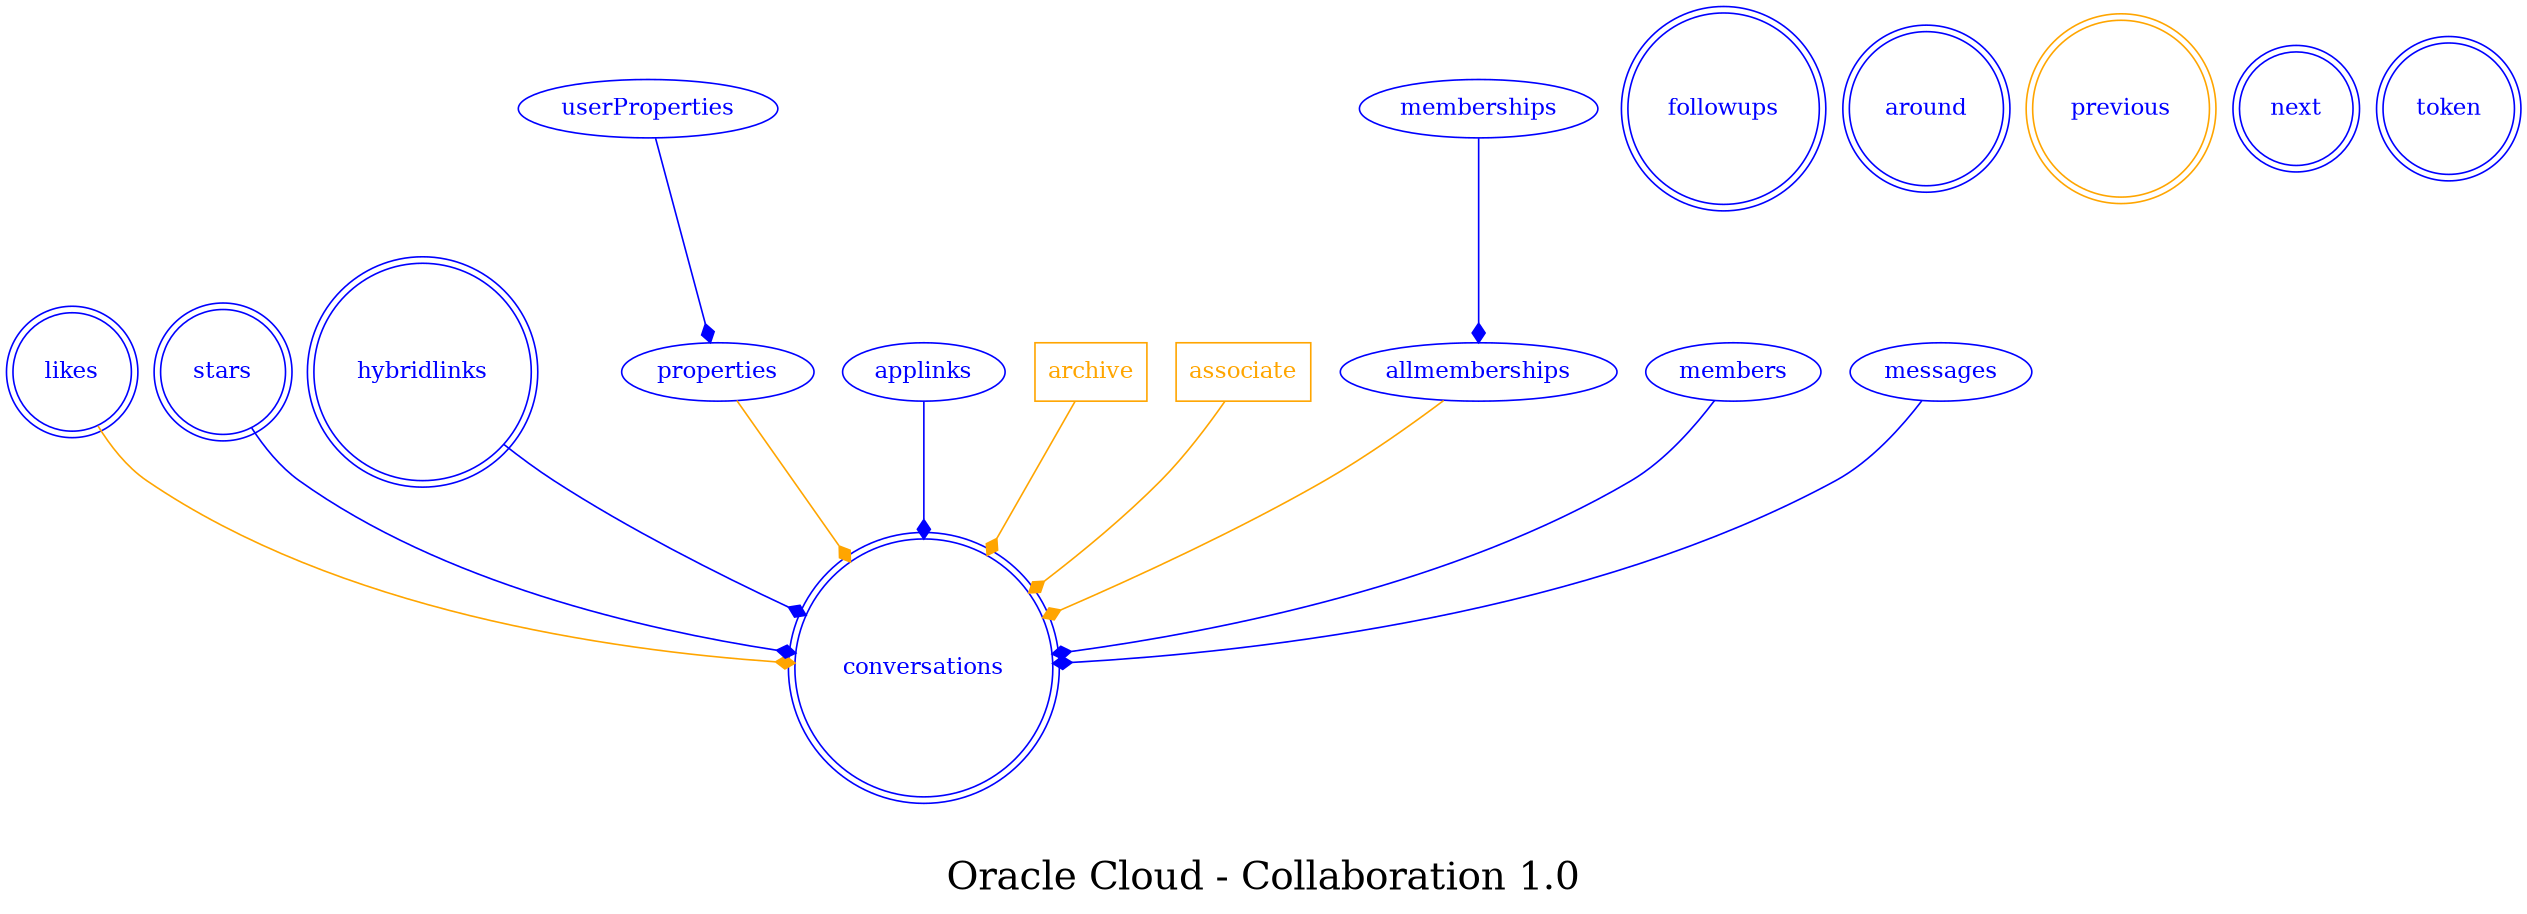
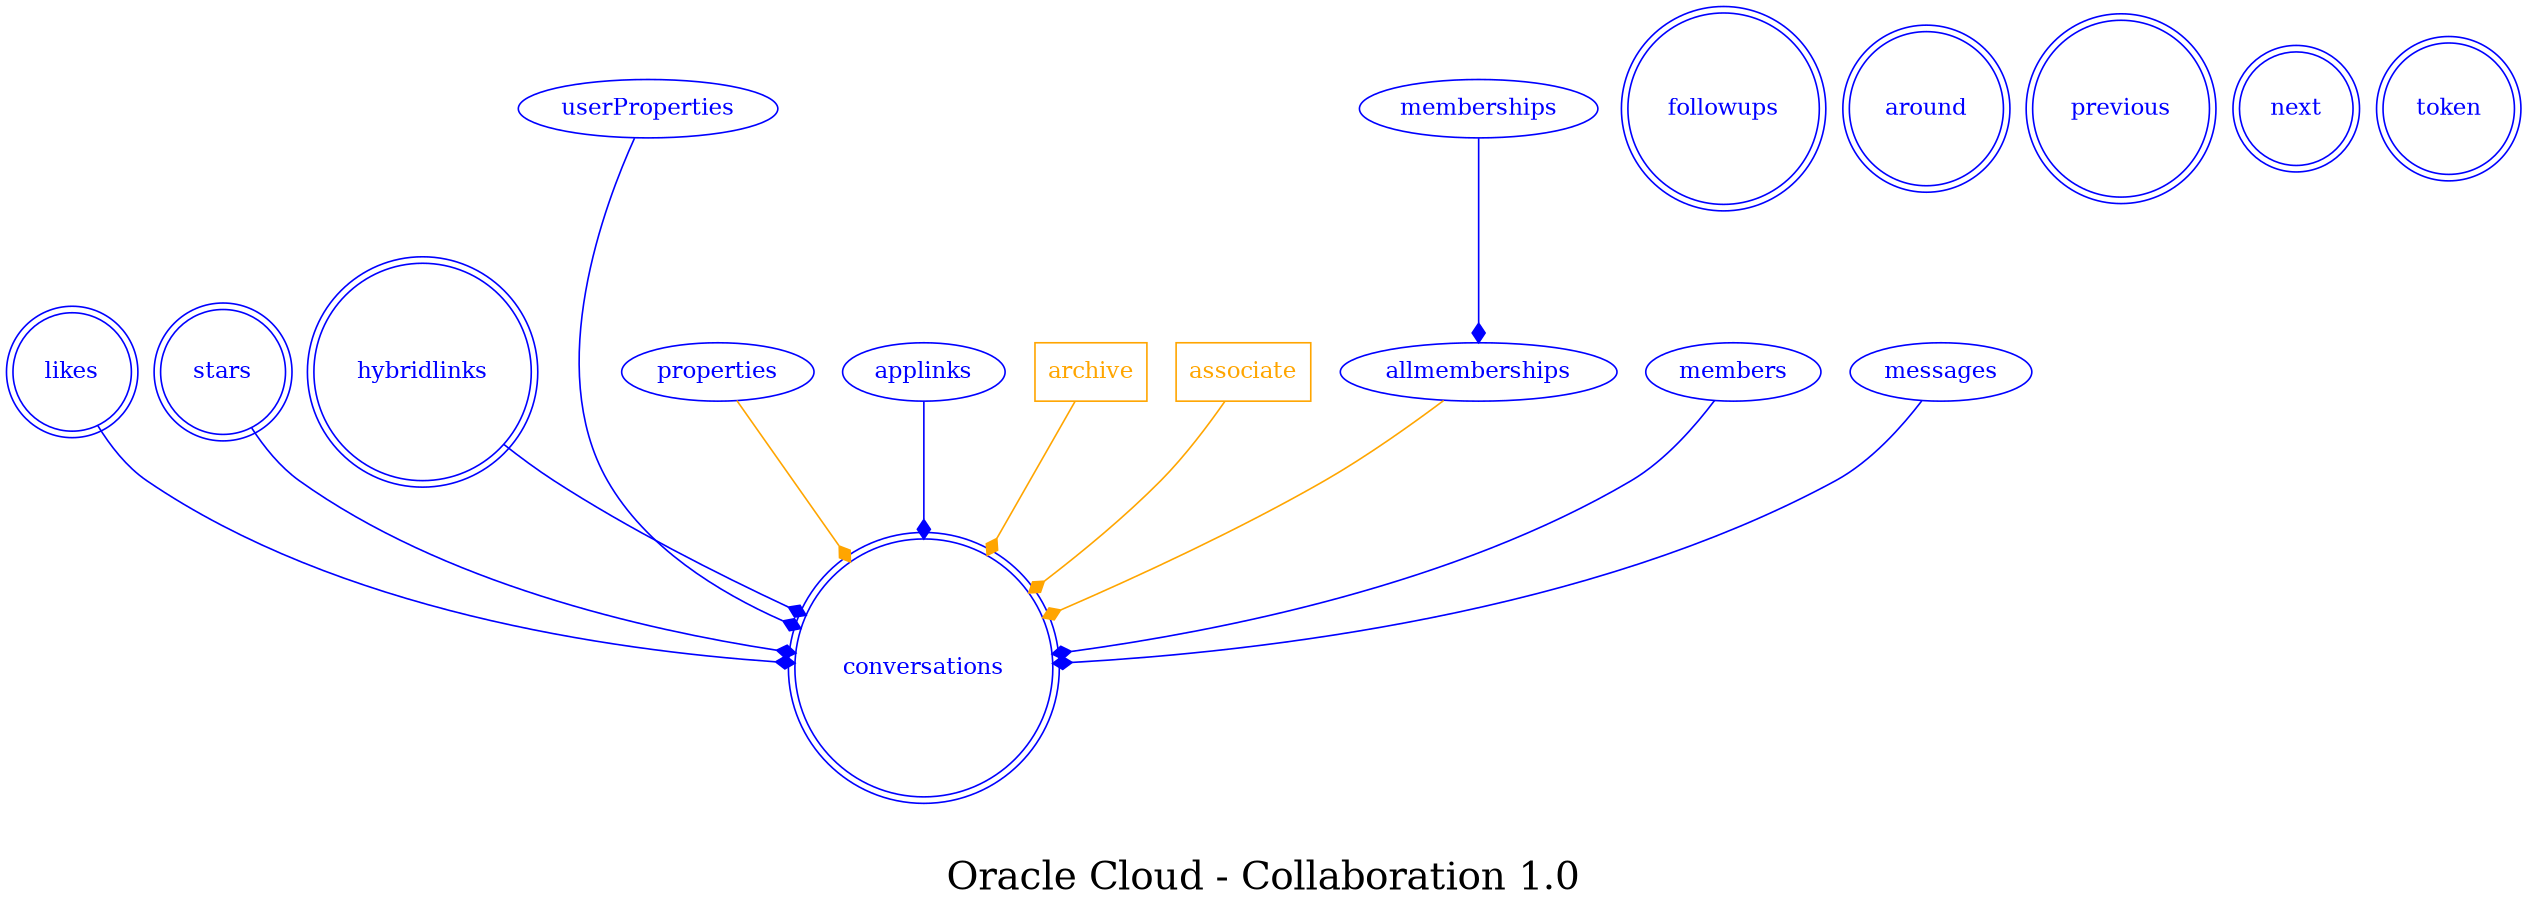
node "previous": color orange -> blue
edge "userProperties" -> "properties": now "userProperties" -> "conversations"
edge "likes" -> "conversations": color orange -> blue
